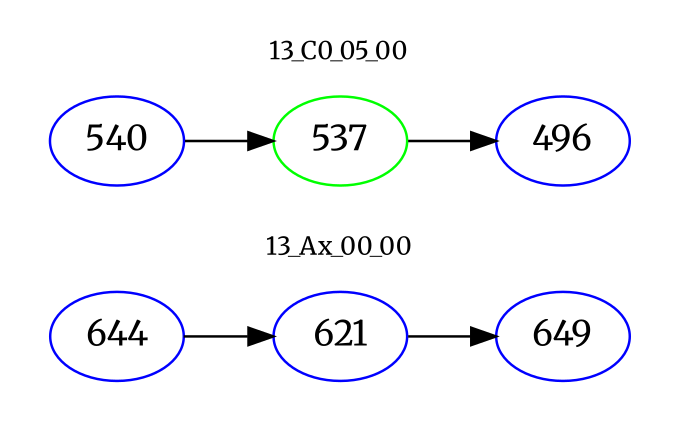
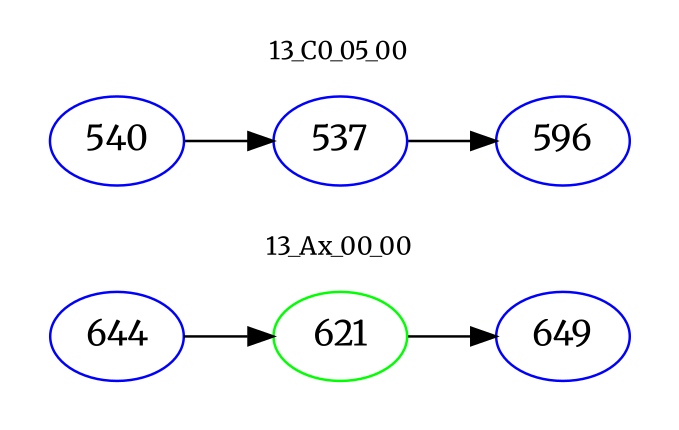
node "537": color green -> blue
node "496": label "496" -> "596"
node "621": color blue -> green
